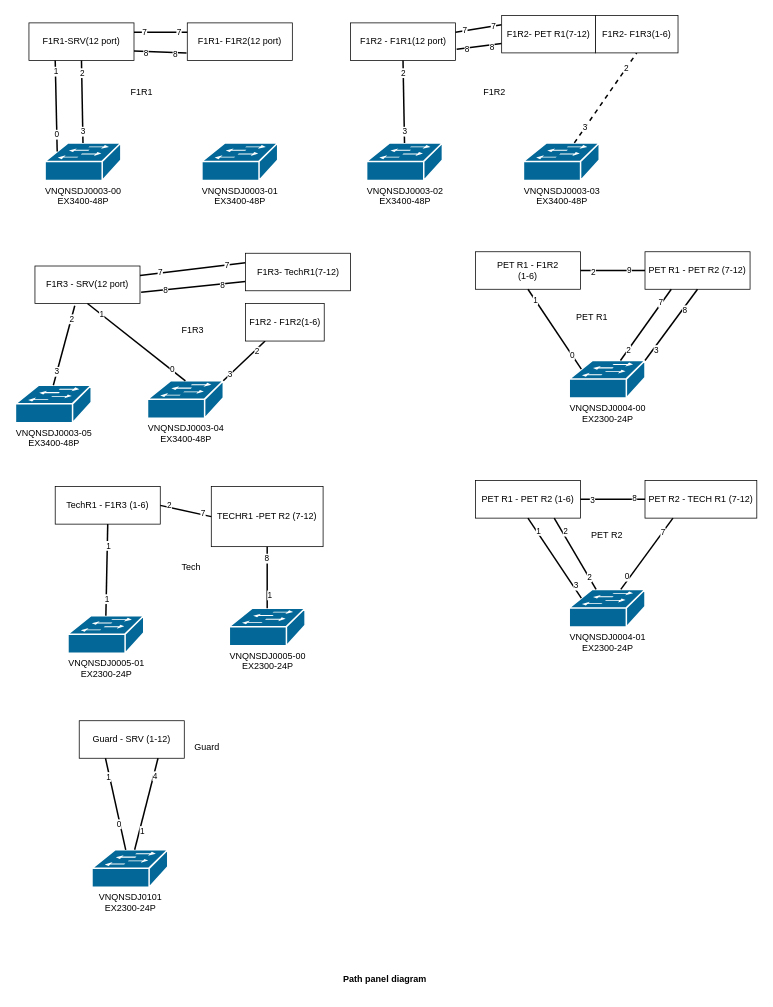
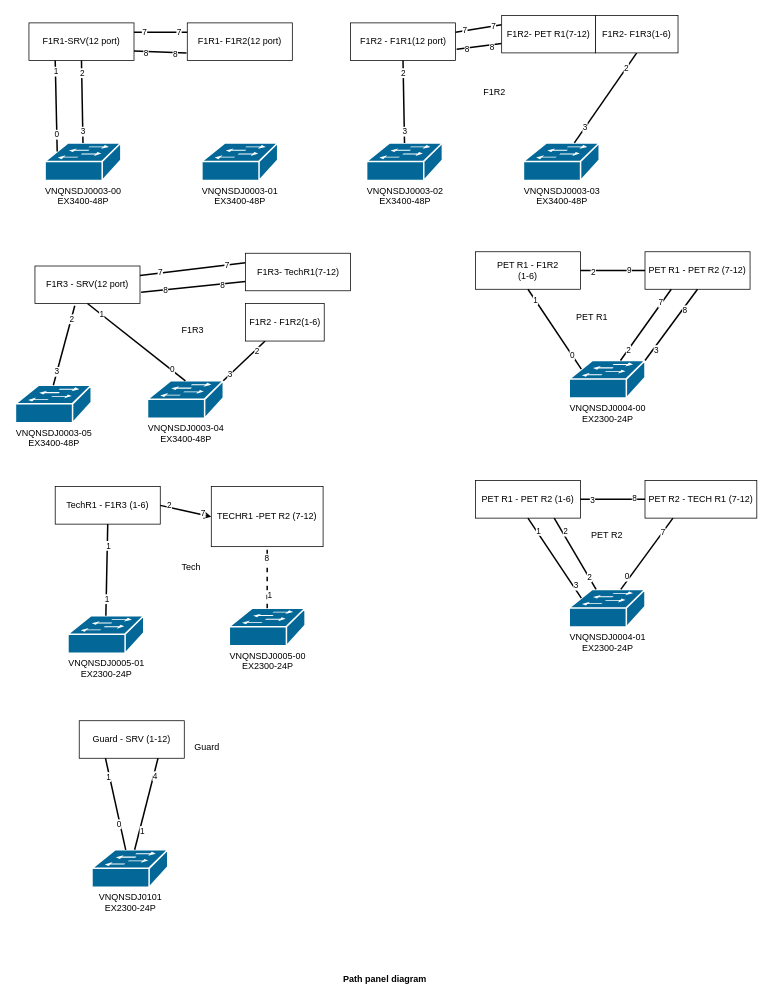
edge "F1R2- F1R3(1-6)" -- "VNQNSDJ0003-03 EX3400-48P": style dashed -> solid
node "F1R1": removed
edge "TechR1 - F1R3 (1-6)" -- "TECHR1 -PET R2 (7-12)": arrowhead none -> open
edge "TECHR1 -PET R2 (7-12)" -- "VNQNSDJ0005-00 EX2300-24P": style solid -> dashed
